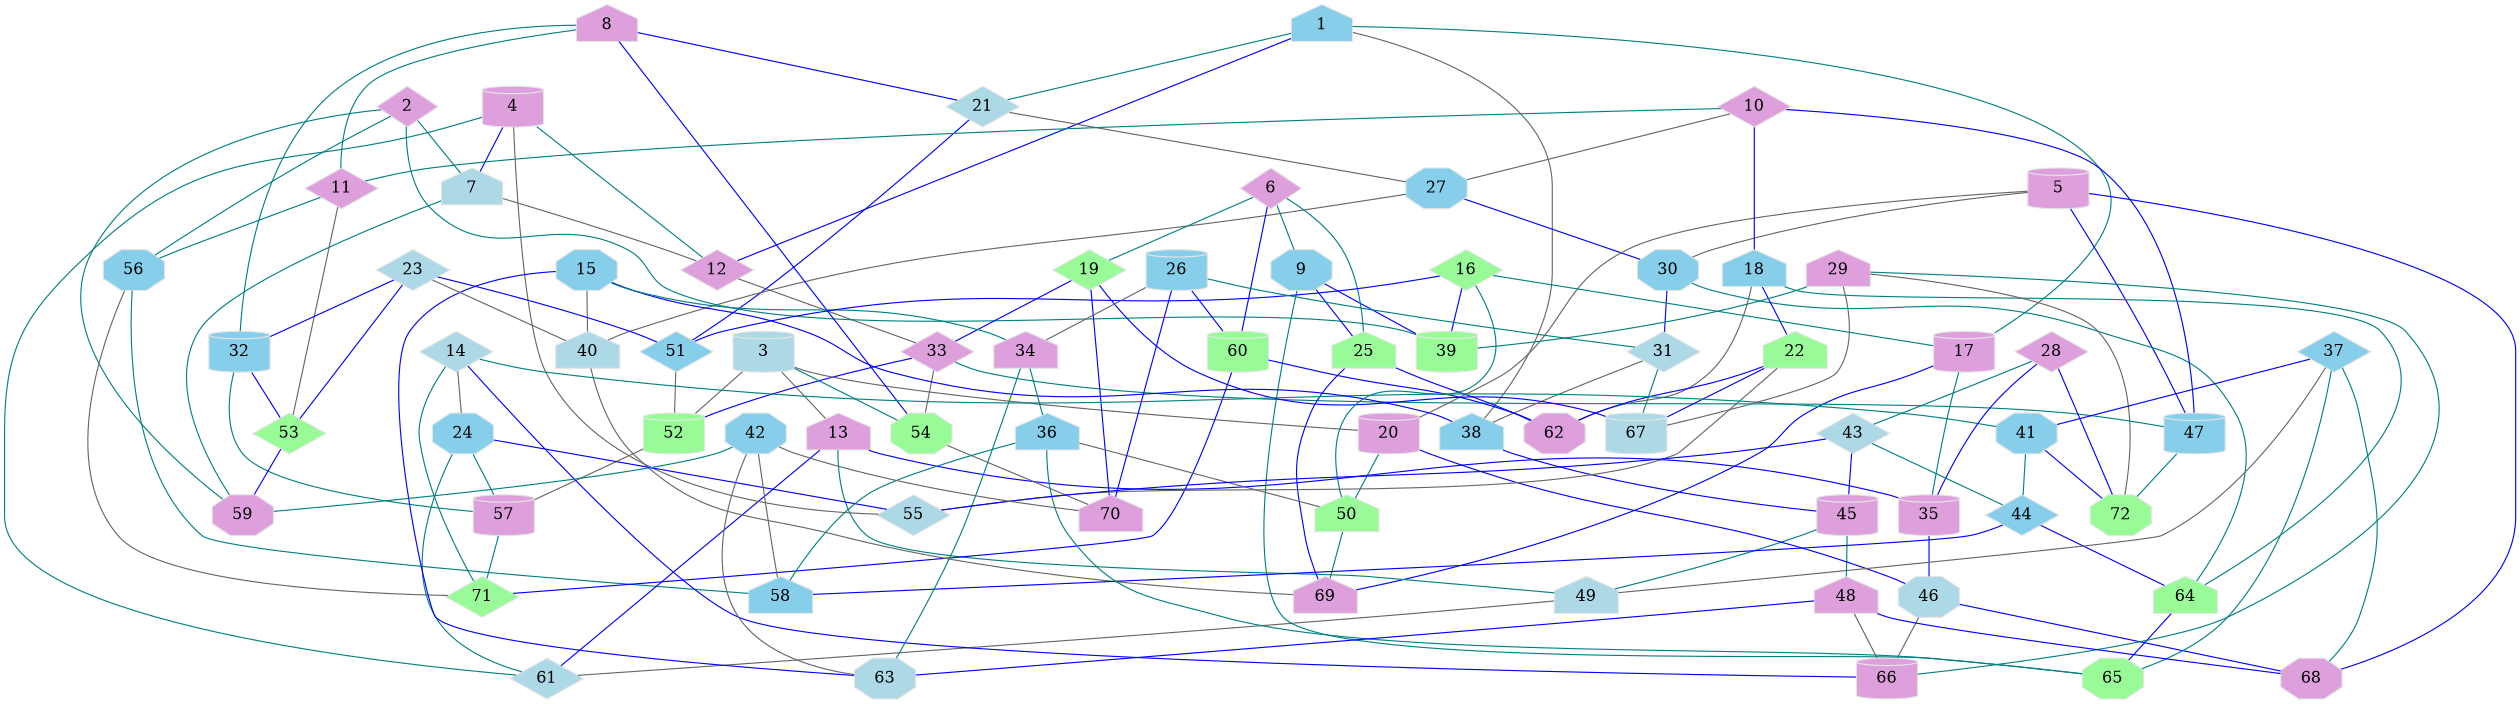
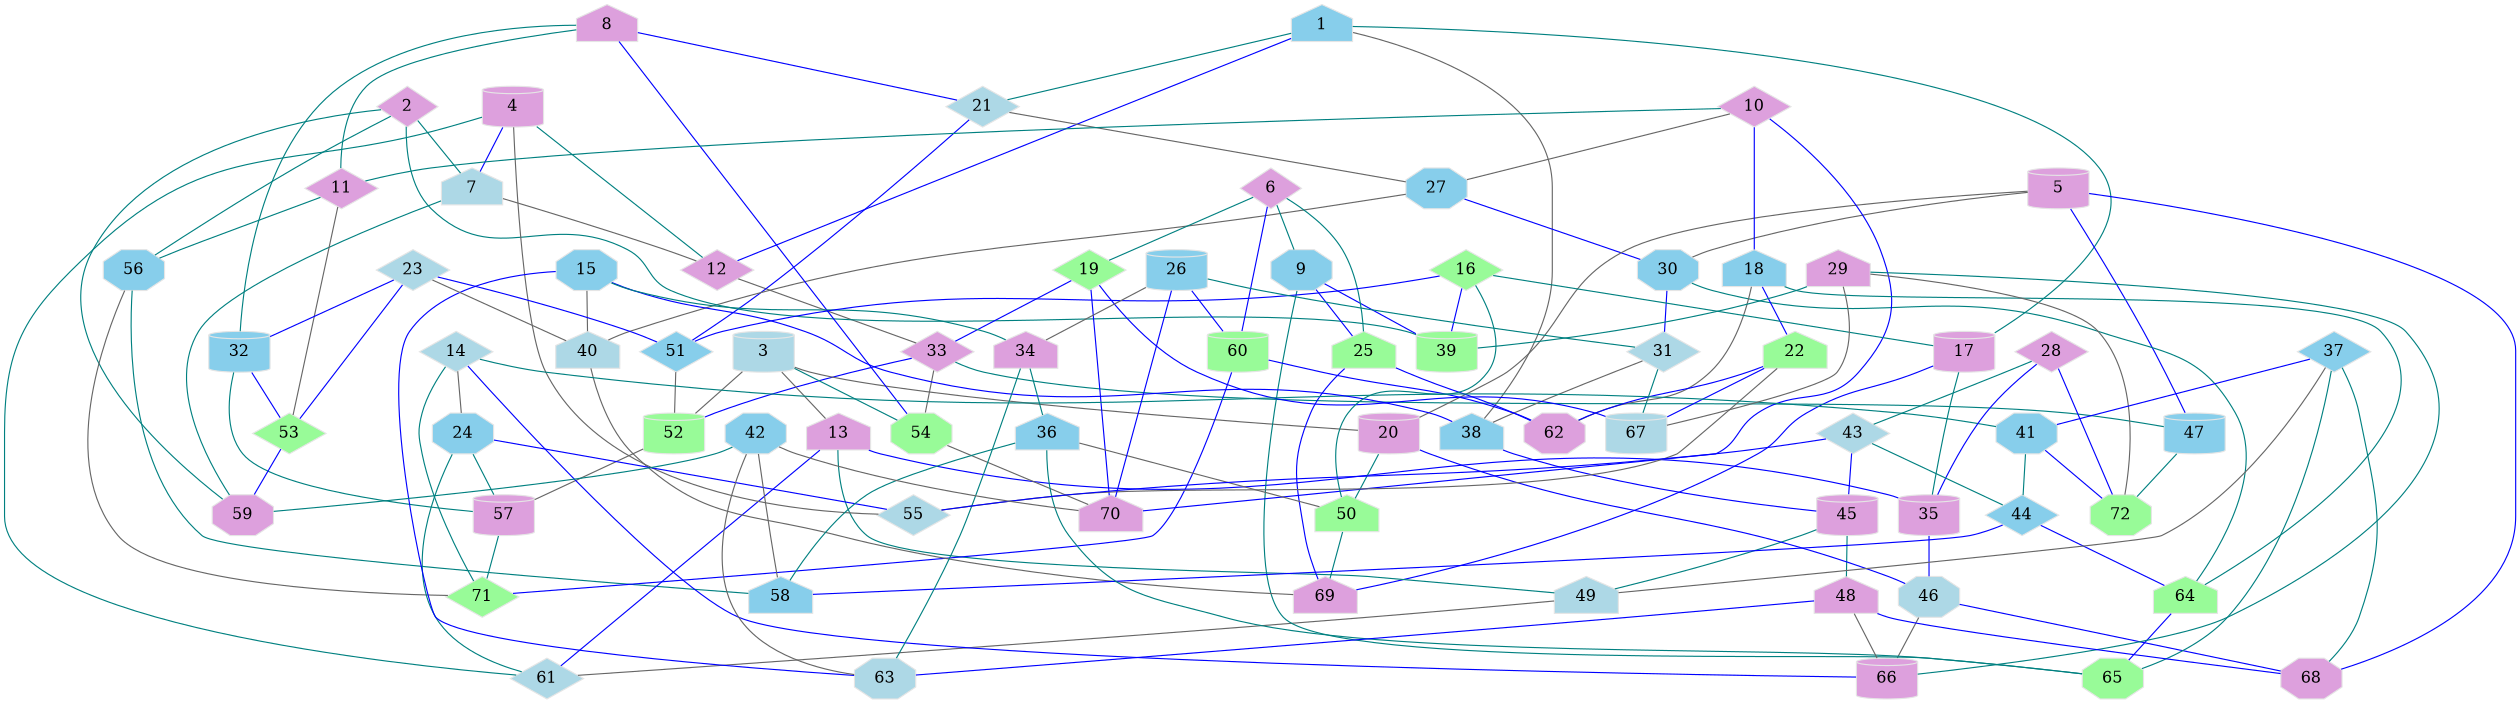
edge "10" -- "47": now "10" -- "70"
